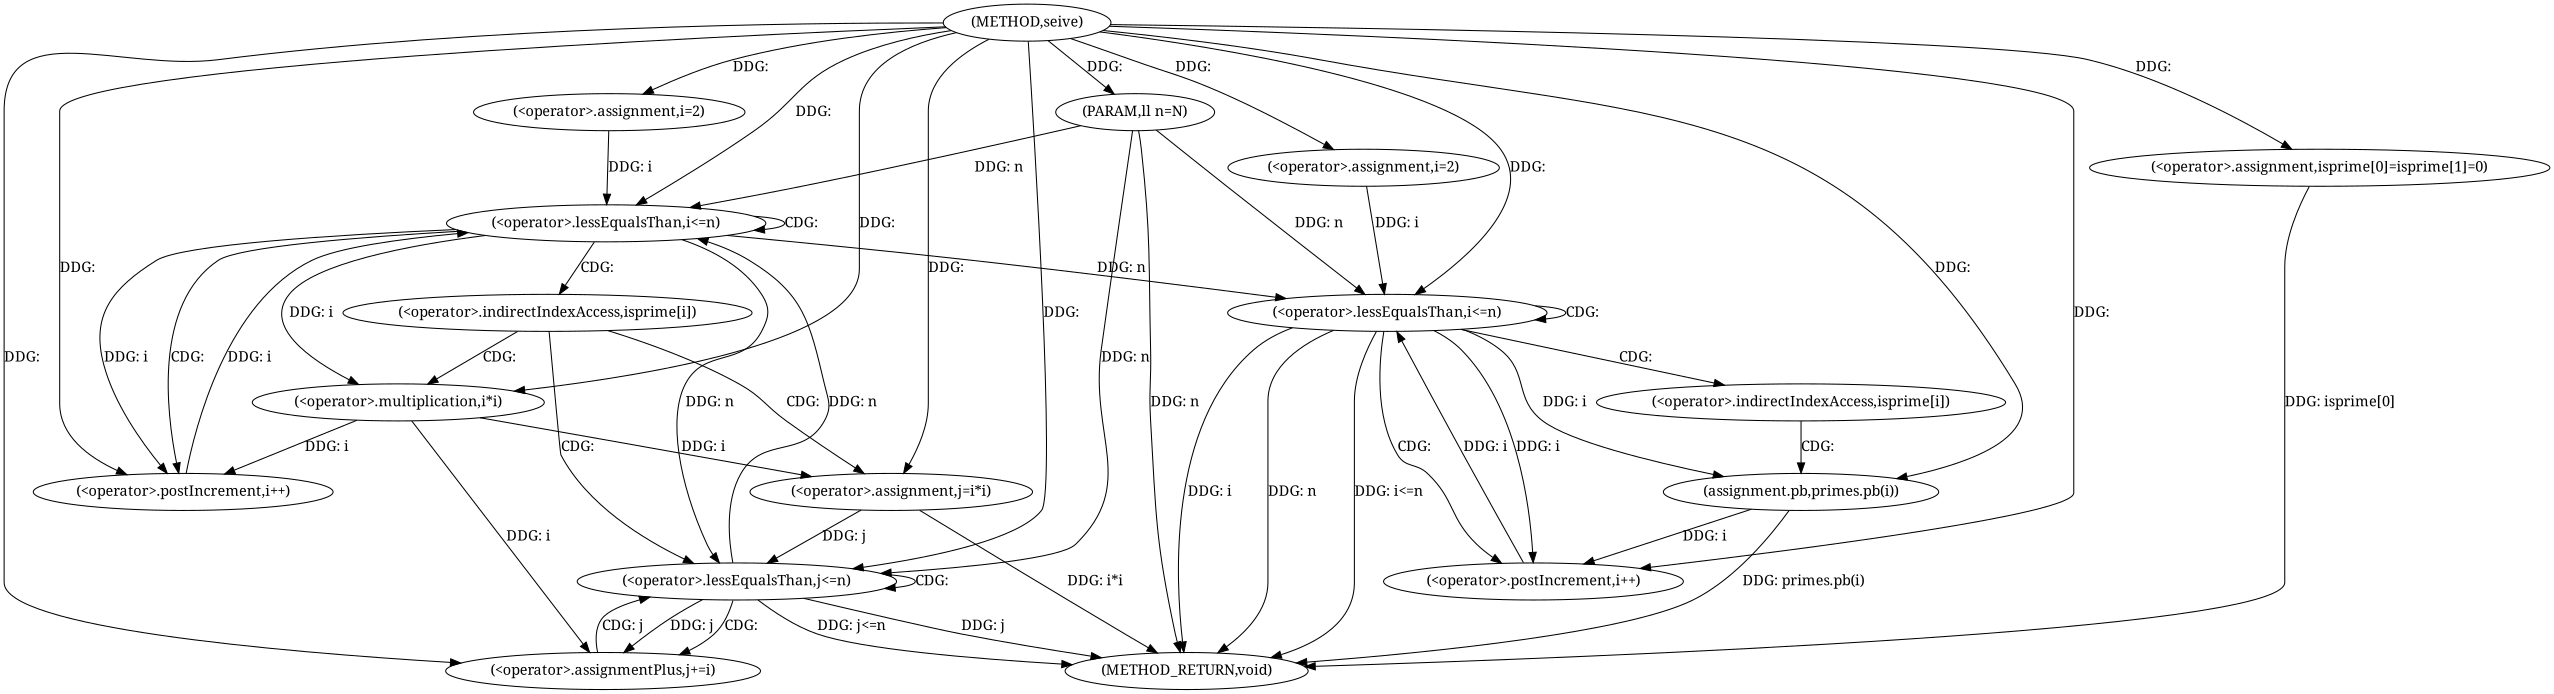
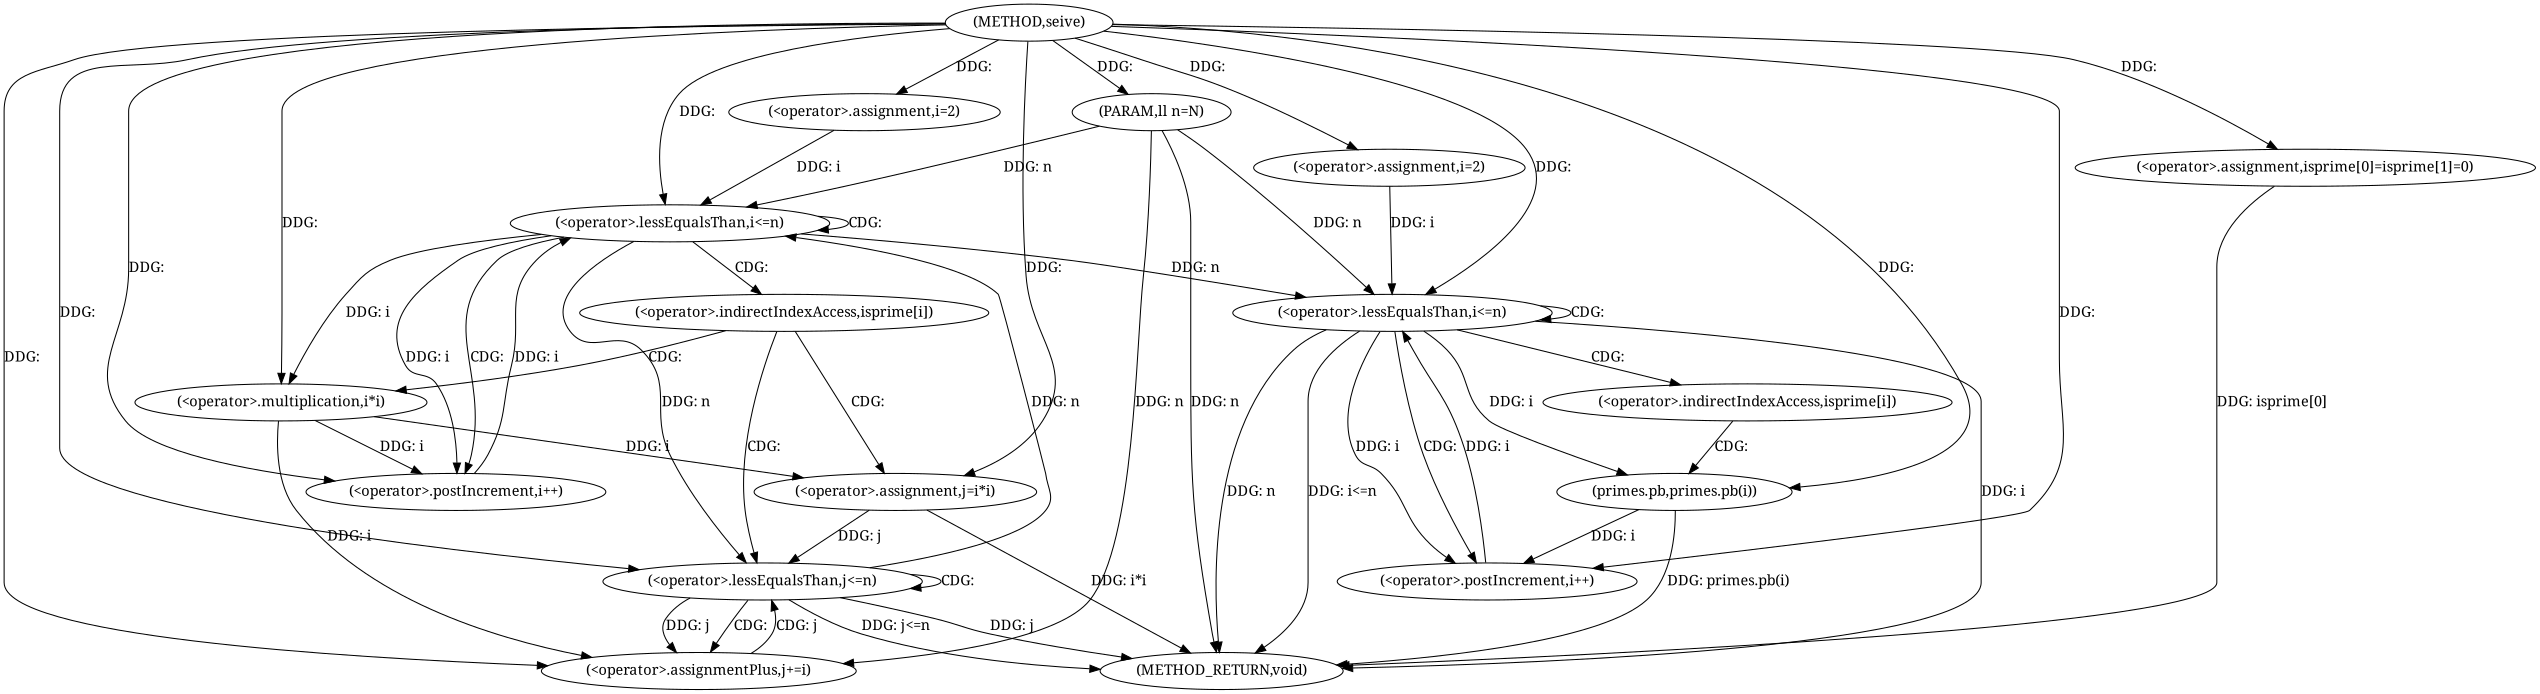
edge "(PARAM,ll n=N)" -> "(<operator>.lessEqualsThan,j<=n)": now "(PARAM,ll n=N)" -> "(<operator>.assignmentPlus,j+=i)"
node "(assignment.pb,primes.pb(i))": label "(assignment.pb,primes.pb(i))" -> "(primes.pb,primes.pb(i))"
